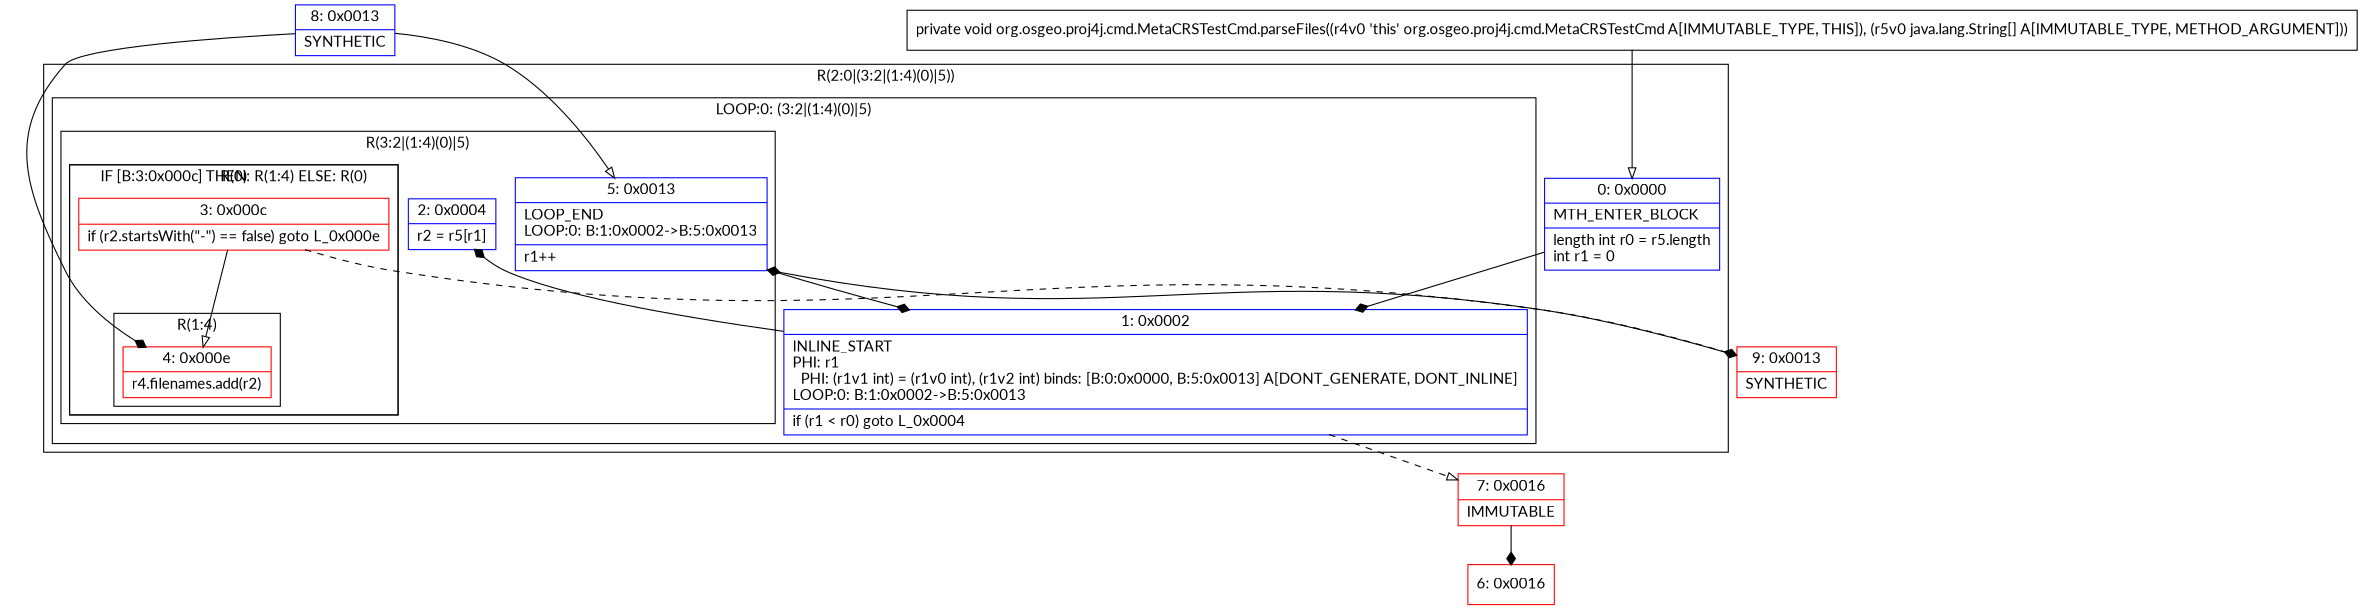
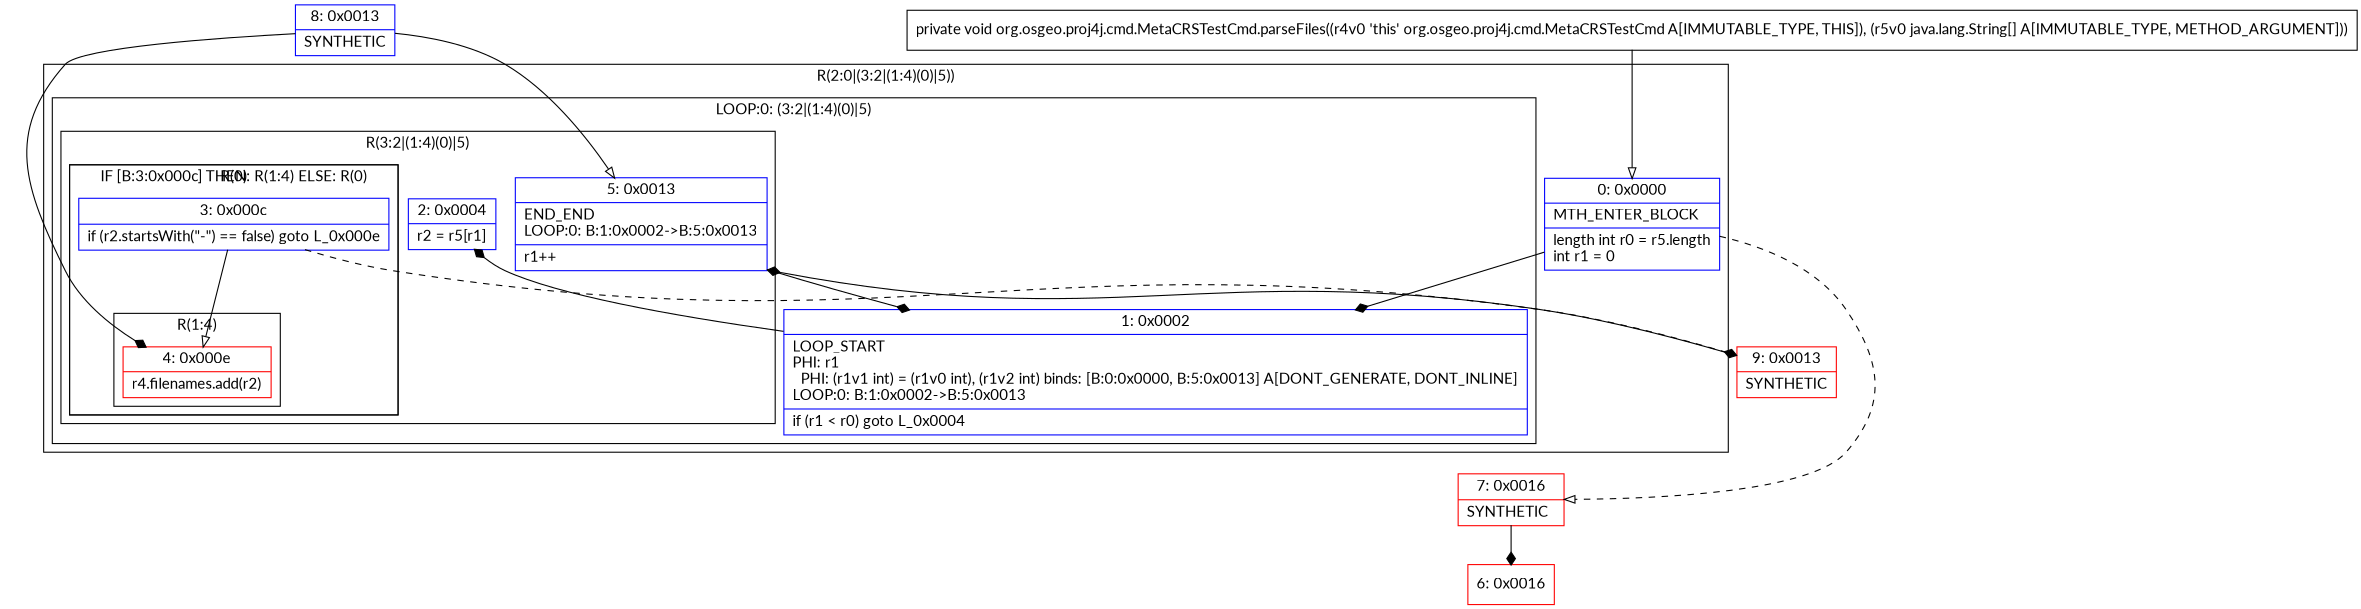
node "5: 0x0013": text "LOOP_END" -> "END_END"
node "3: 0x000c": color red -> blue
node "1: 0x0002": text "INLINE_START" -> "LOOP_START"
edge "1: 0x0002" -> "7: 0x0016": now "0: 0x0000" -> "7: 0x0016"
node "7: 0x0016": text "IMMUTABLE" -> "SYNTHETIC"
